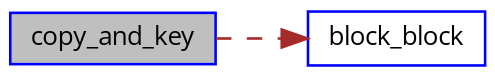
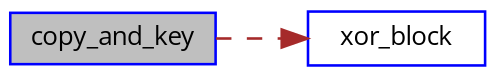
node "block_block": label "block_block" -> "xor_block"
